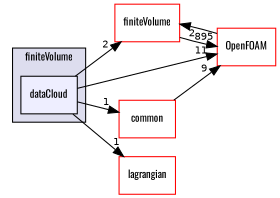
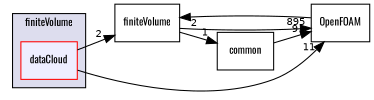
node "finiteVolume": color red -> black
node "OpenFOAM": color red -> black
node "dataCloud": color black -> red
edge "dataCloud" -> "common": now "finiteVolume" -> "common"
node "common": color red -> black
node "lagrangian": removed
